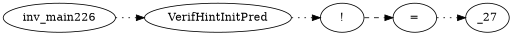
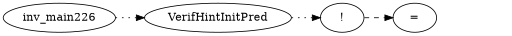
node "_27": removed
